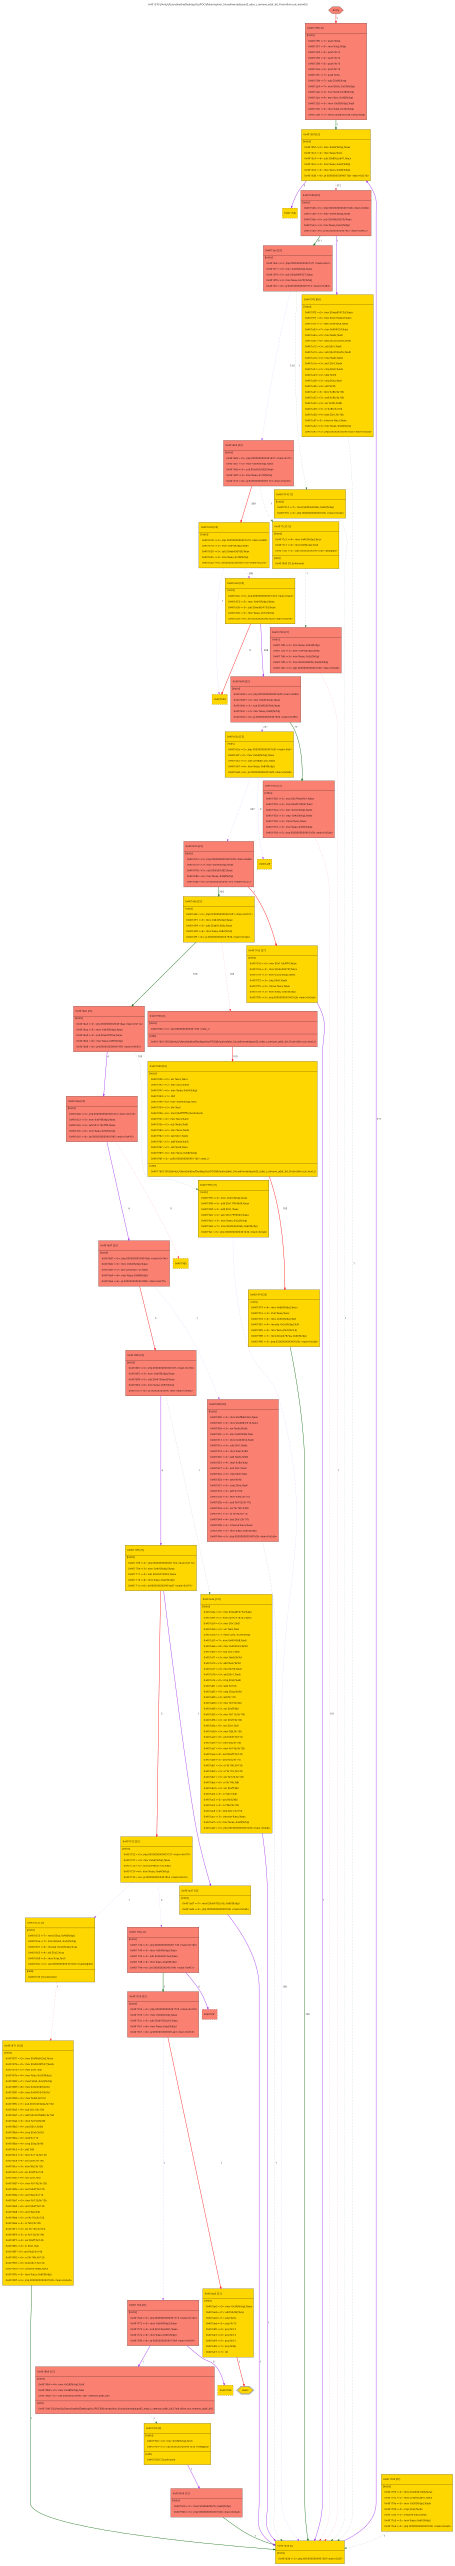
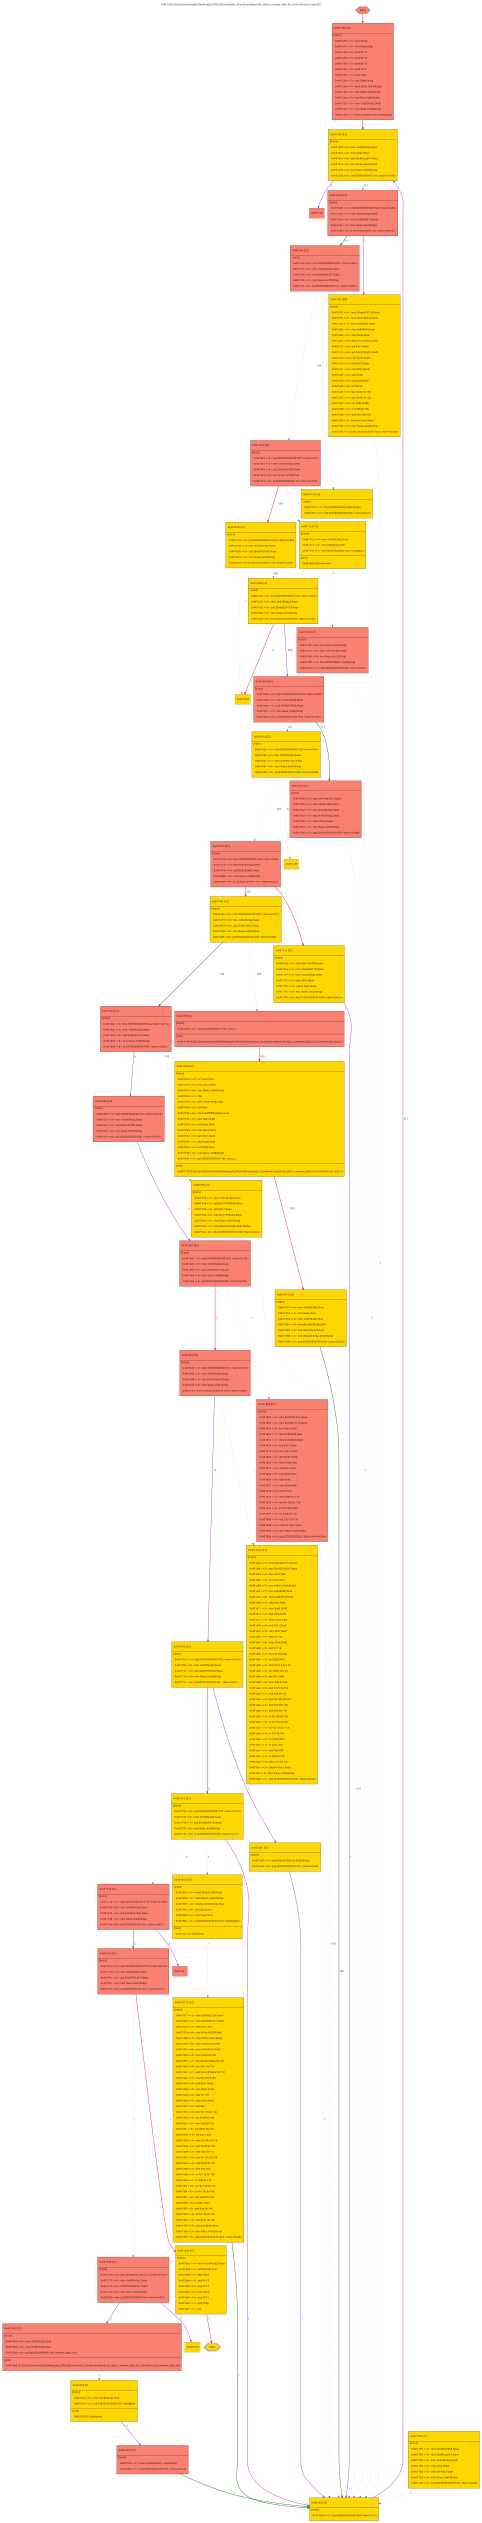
node "0x4017ab": fillcolor gold -> salmon
edge "0x401673 [25]" -> "0x40168c [25]": color darkgreen -> red
node "0x4019d5": removed
edge "0x401a4a [141]" -> "0x401b3b [5]": now "0x401722 [25]" -> "0x401b3b [5]"
